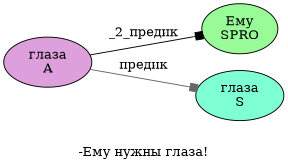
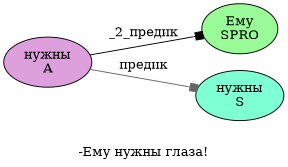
node "глаза A": label "глаза A" -> "нужны A"
node "глаза S": label "глаза S" -> "нужны S"
